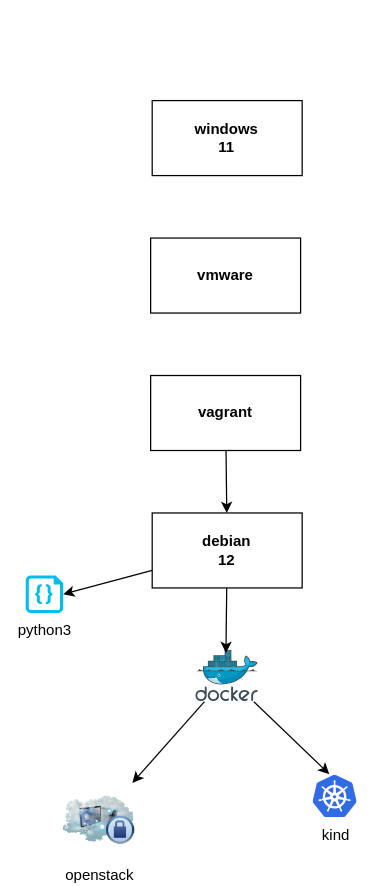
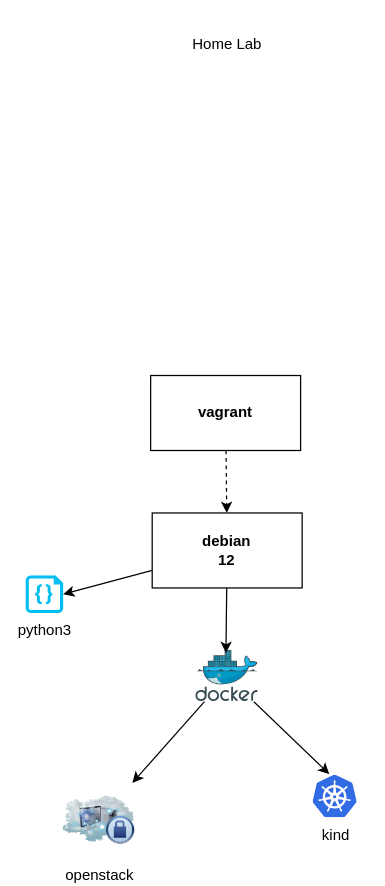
node "Home Lab": added
node "windows 11": removed
node "vmware": removed
edge "vagrant" -> "debian 12": style solid -> dashed
